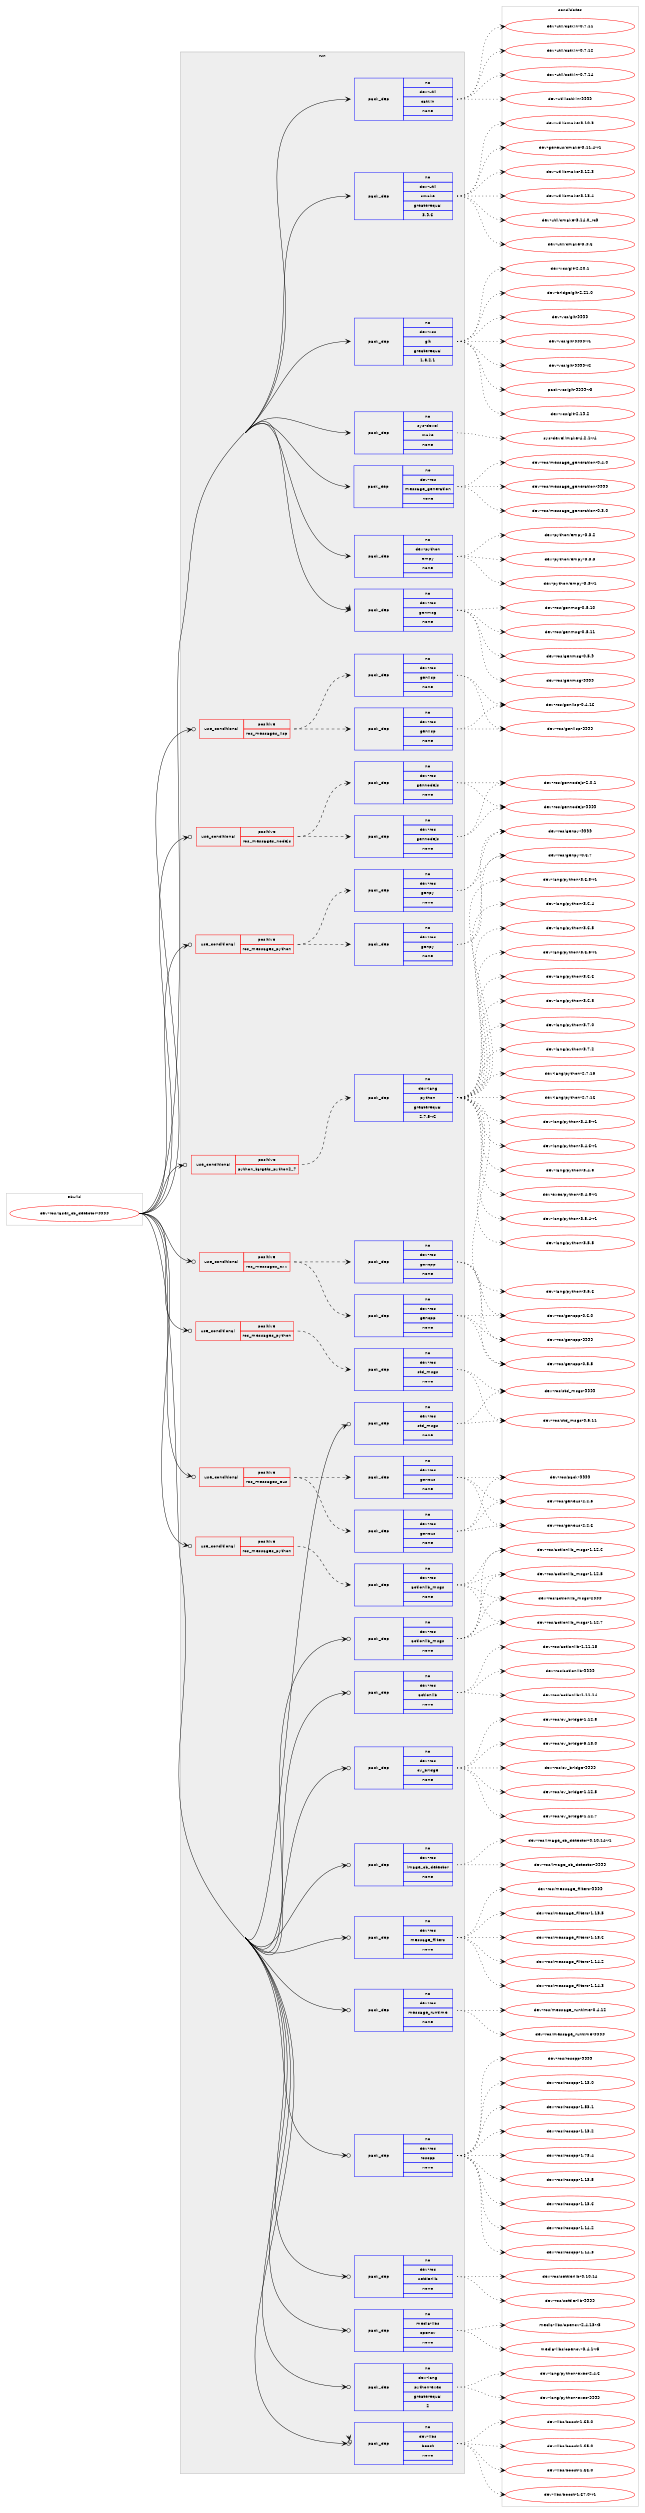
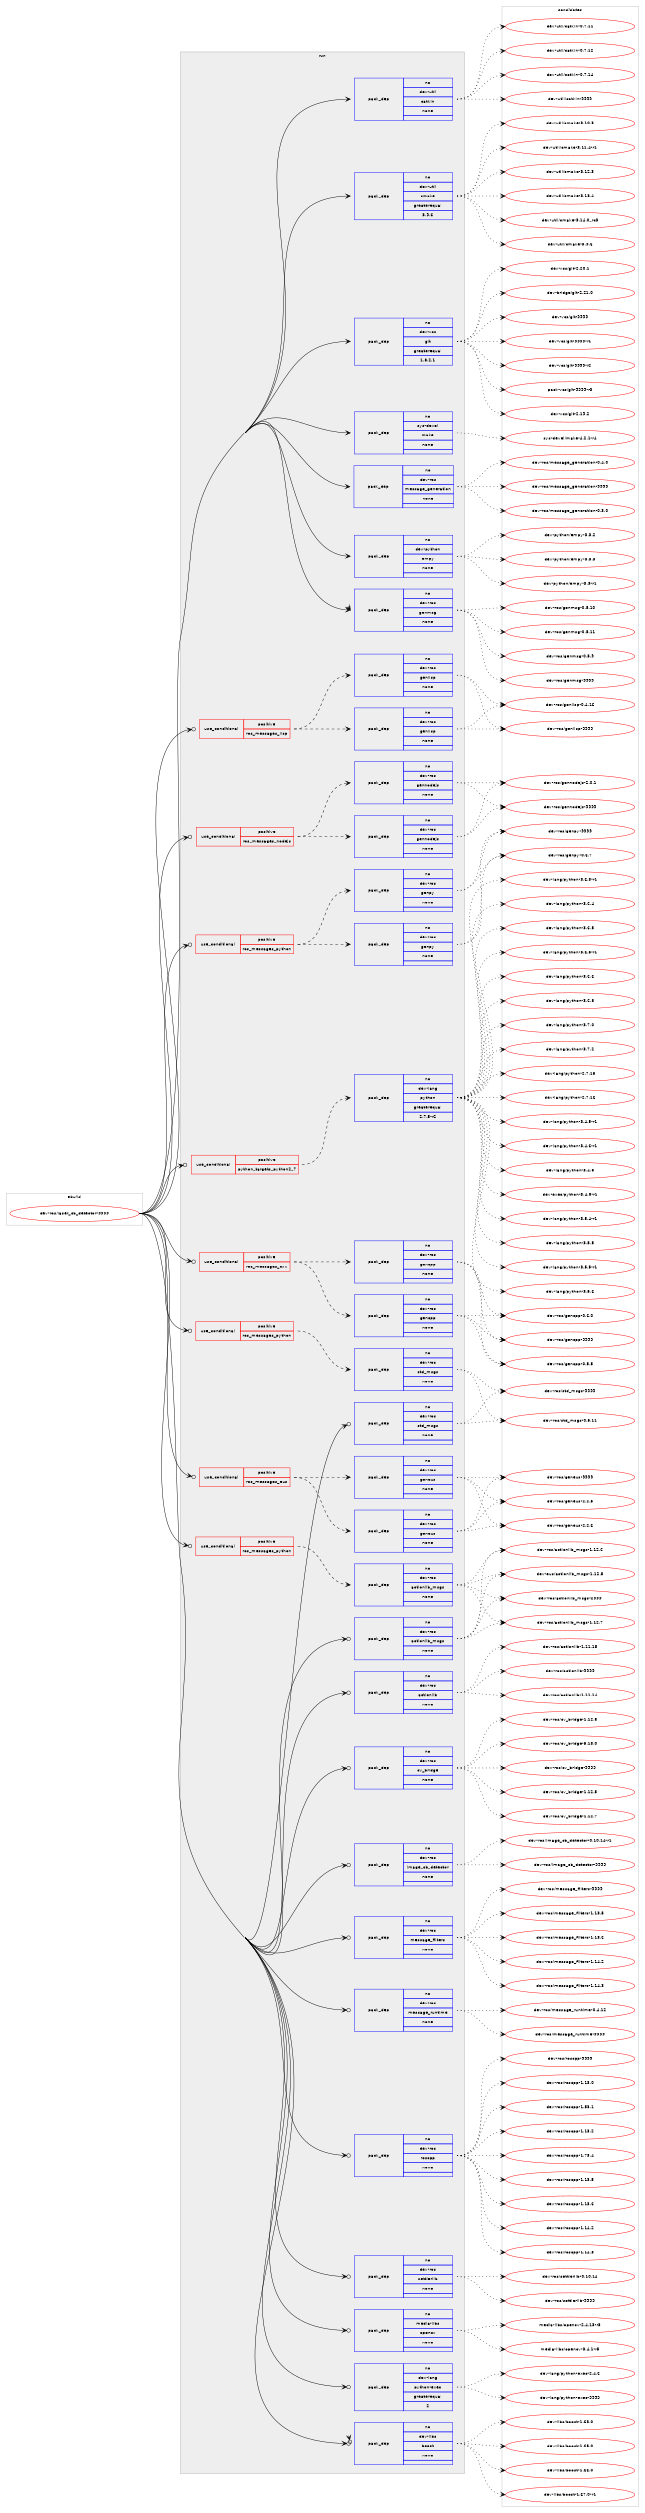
node "dev-geneus/cmake-3.11.4-r1": label "dev-geneus/cmake-3.11.4-r1" -> "dev-util/cmake-3.11.4-r1"
node "dev-lang/python-3.5.5-r1": added
node "dev-ros/pack-9999": label "dev-ros/pack-9999" -> "dev-ros/geneus-9999"
node "dev-ros/actionlib_msgs-1.12.5": label "dev-ros/actionlib_msgs-1.12.5" -> "dev-eus/actionlib_msgs-1.12.5"
